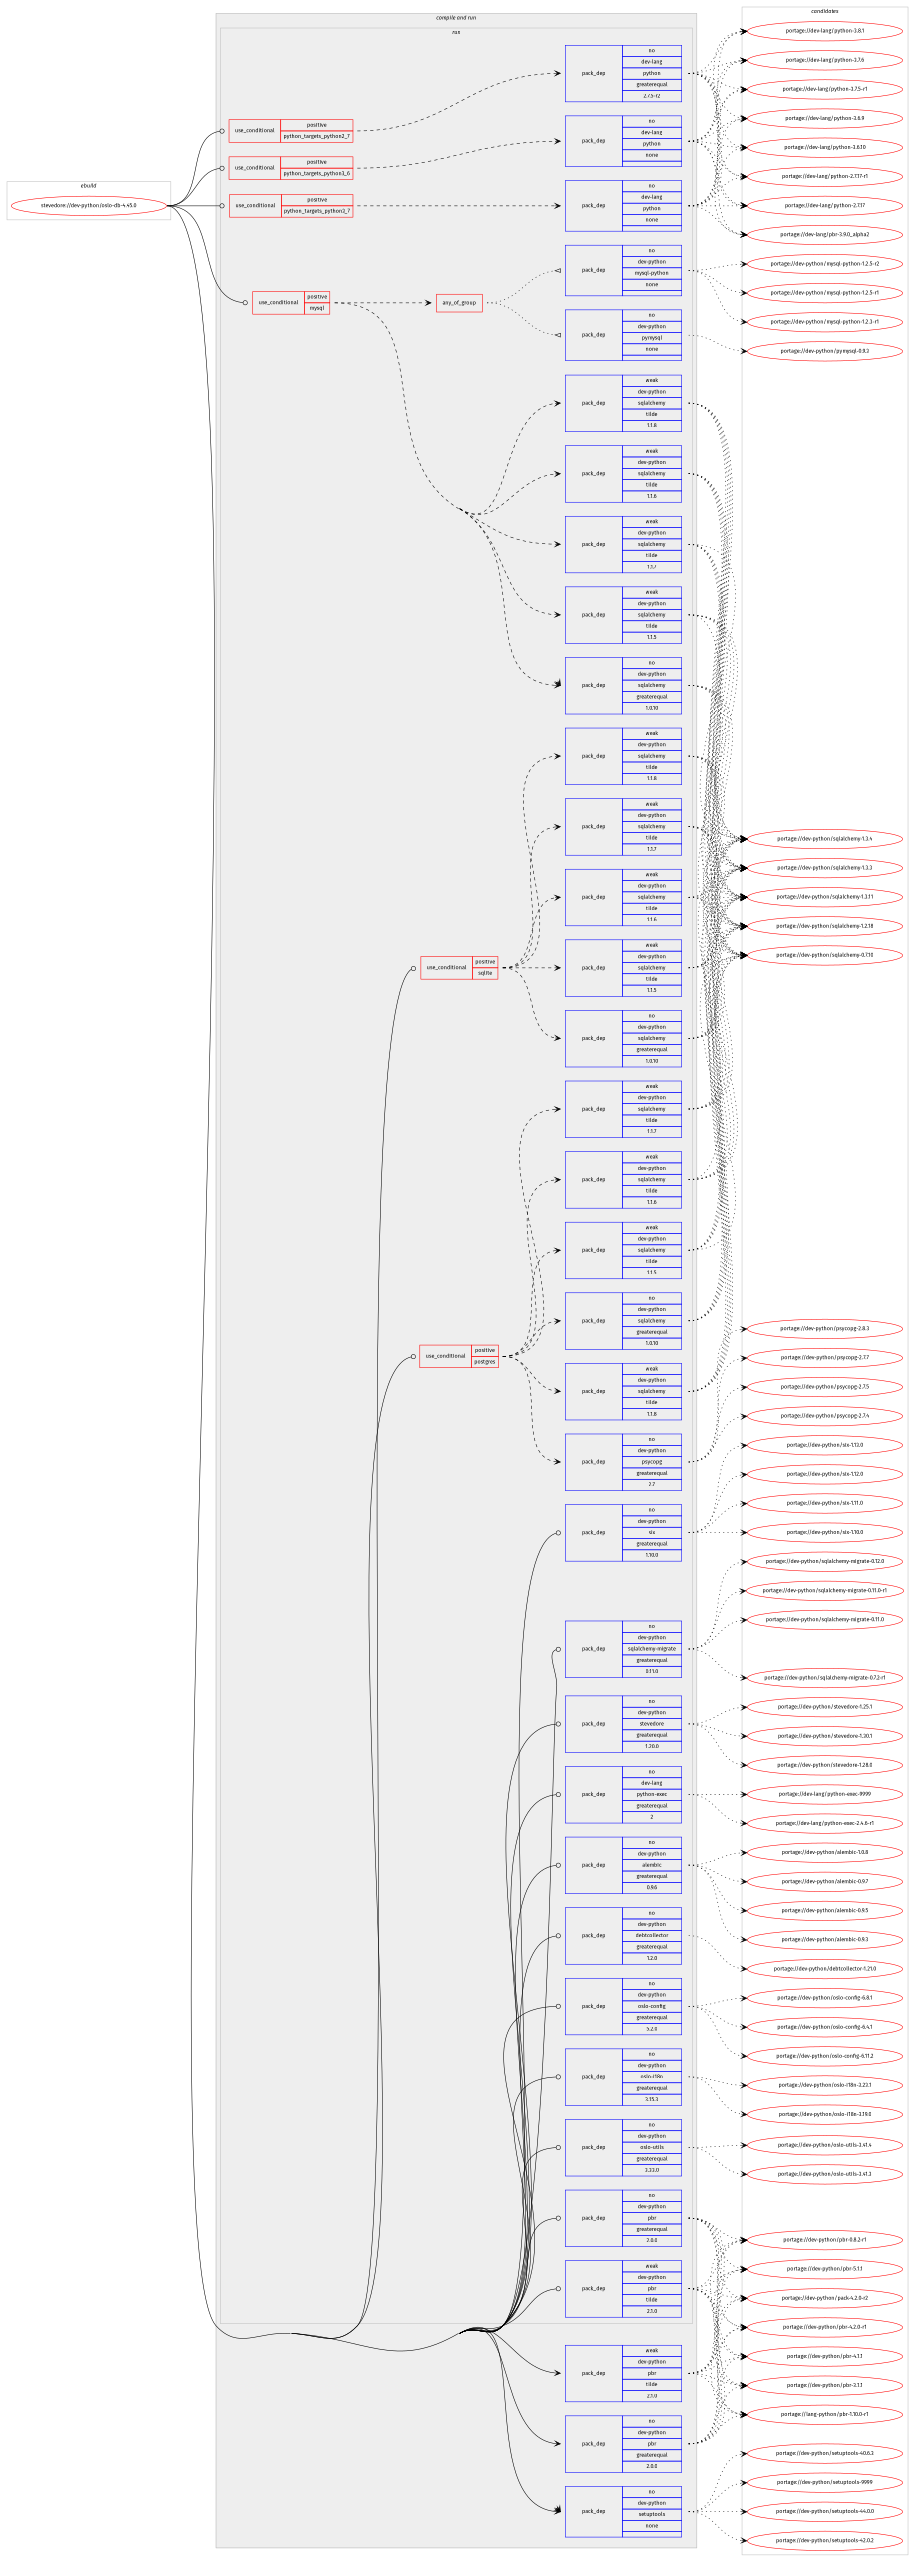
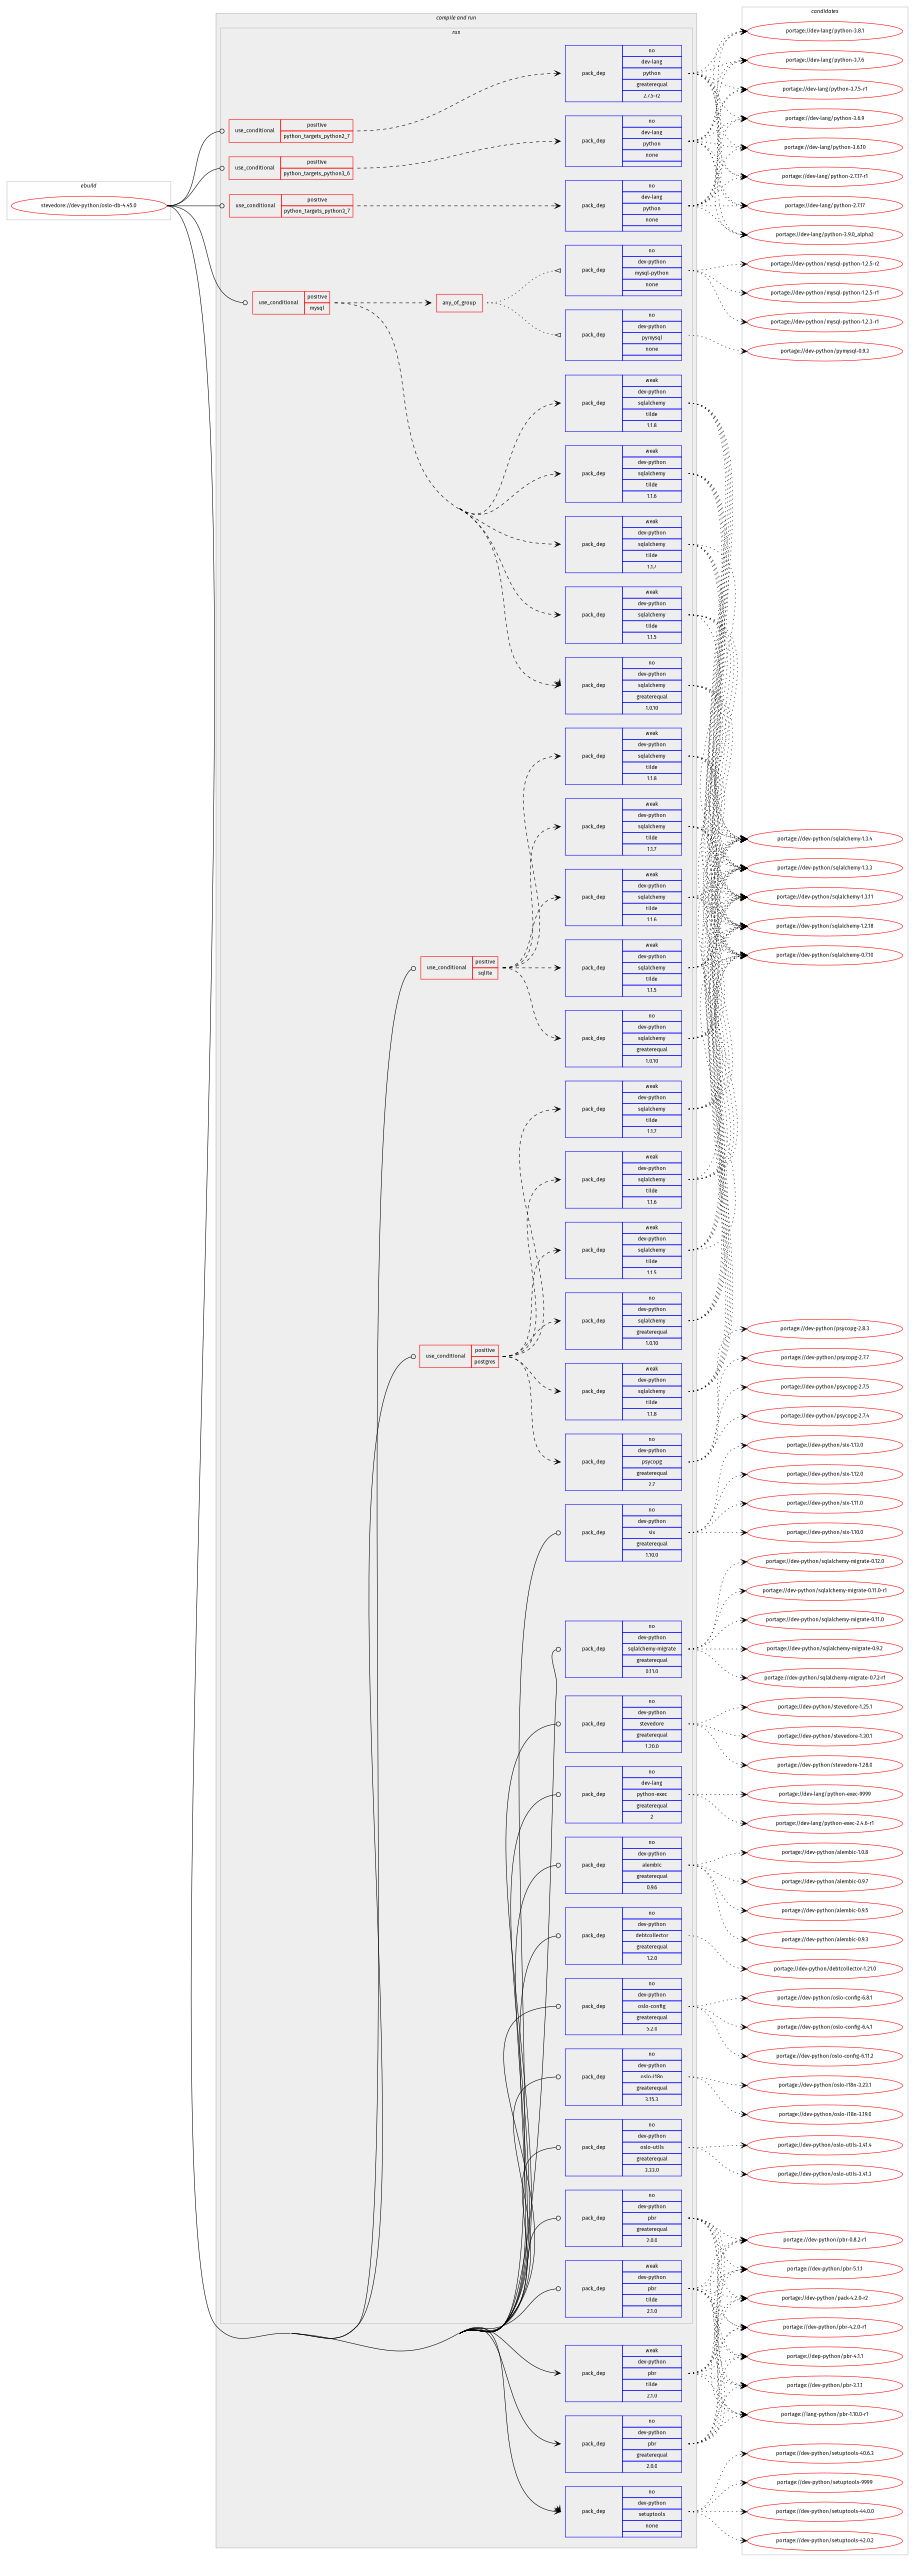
node "portage://dev-lang/pbr-3.9.0_alpha2": label "portage://dev-lang/pbr-3.9.0_alpha2" -> "portage://dev-lang/python-3.9.0_alpha2"
node "portage://dev-python/sqlalchemy-migrate-0.9.2": added
node "portage://dev-python/pbr-4.1.1": label "portage://dev-python/pbr-4.1.1" -> "portage://dep-python/pbr-4.1.1"
